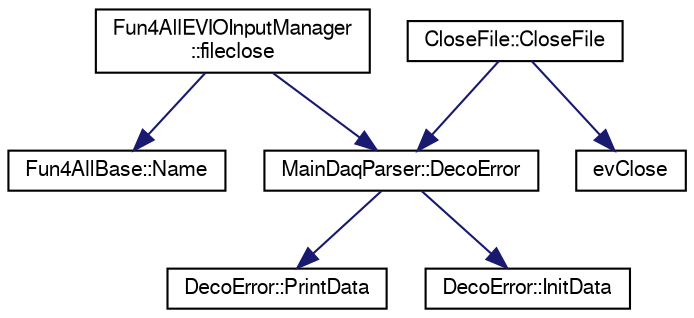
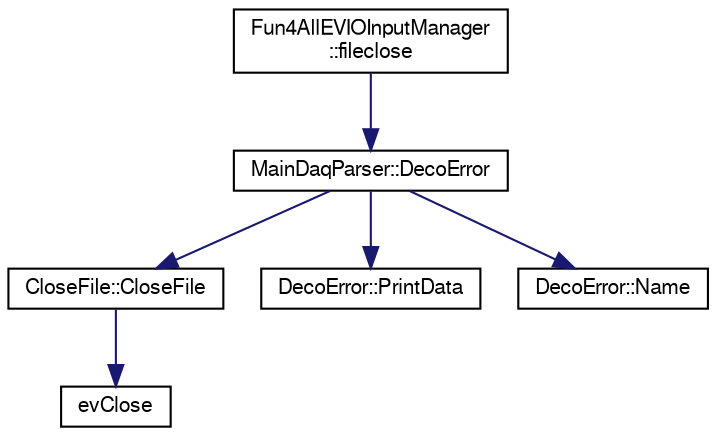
edge "CloseFile::CloseFile" -> "MainDaqParser::DecoError": reversed
node "Fun4AllBase::Name": removed
node "DecoError::InitData": label "DecoError::InitData" -> "DecoError::Name"
